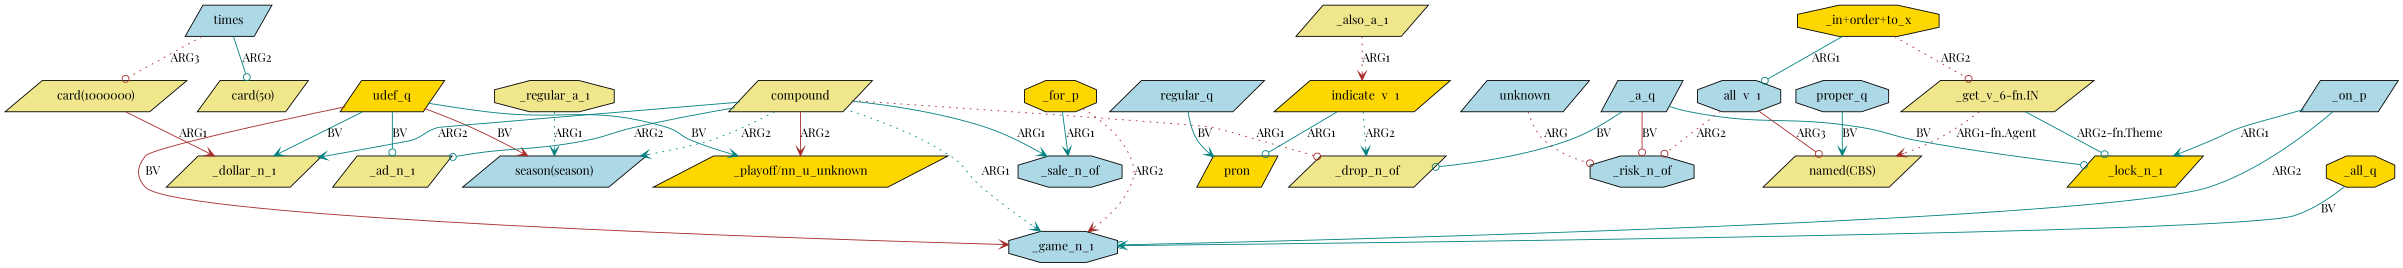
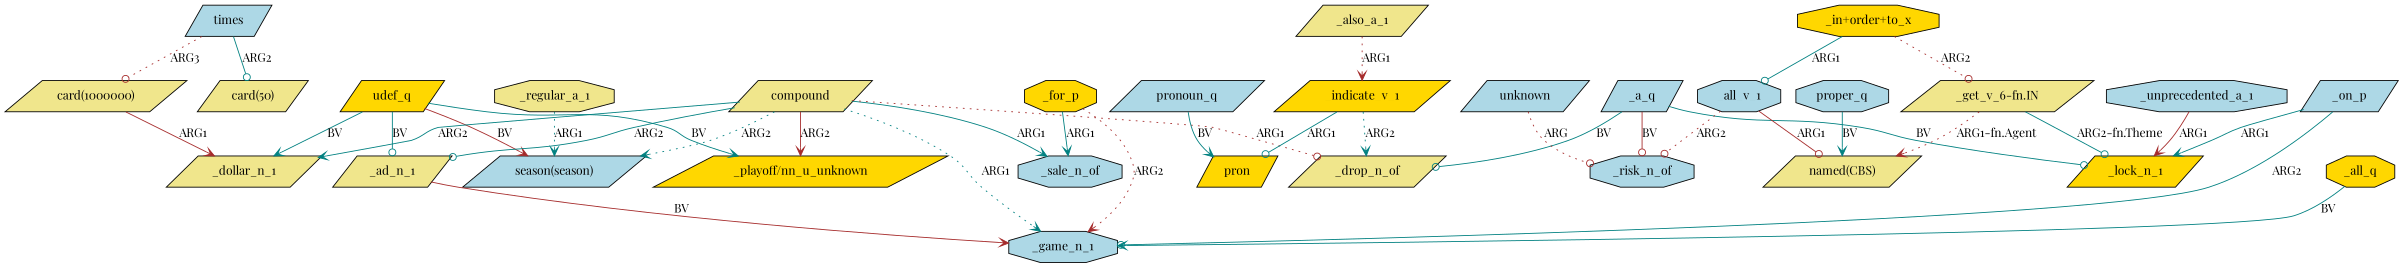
node "regular_q": label "regular_q" -> "pronoun_q"
node "_unprecedented_a_1": added
edge "_all_v_1" -> "named(CBS)": label "ARG3" -> "ARG1"
edge "udef_q" -> "_game_n_1": now "_ad_n_1" -> "_game_n_1"
